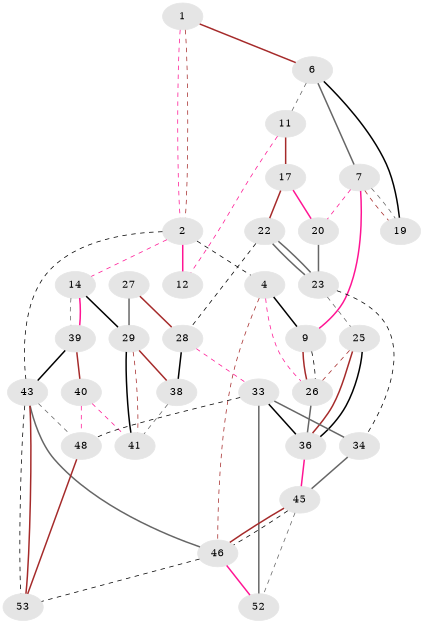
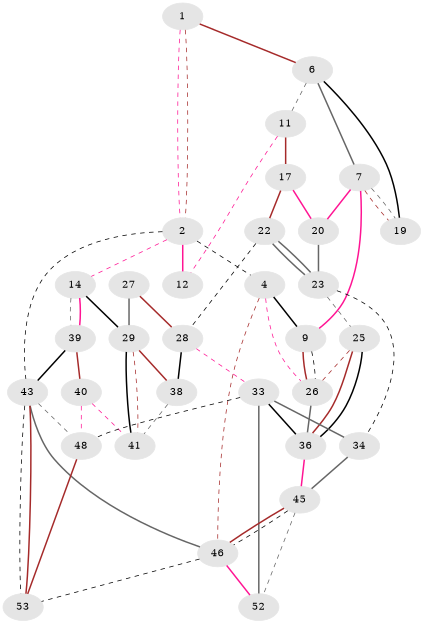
edge "7" -- "20": style dashed -> bold
